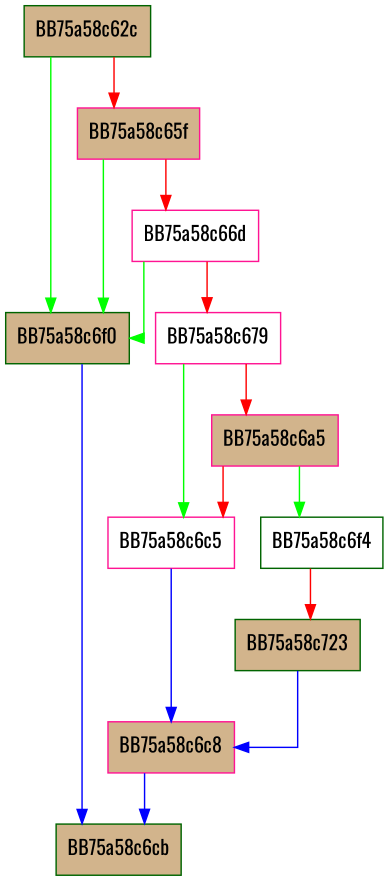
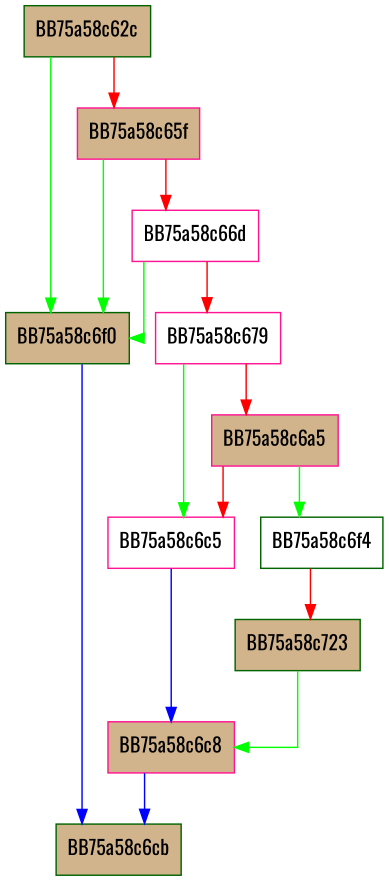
edge "BB75a58c723" -> "BB75a58c6c8": color blue -> green
